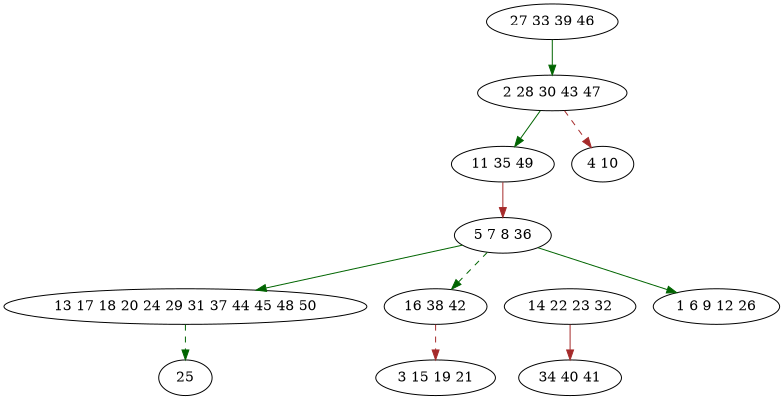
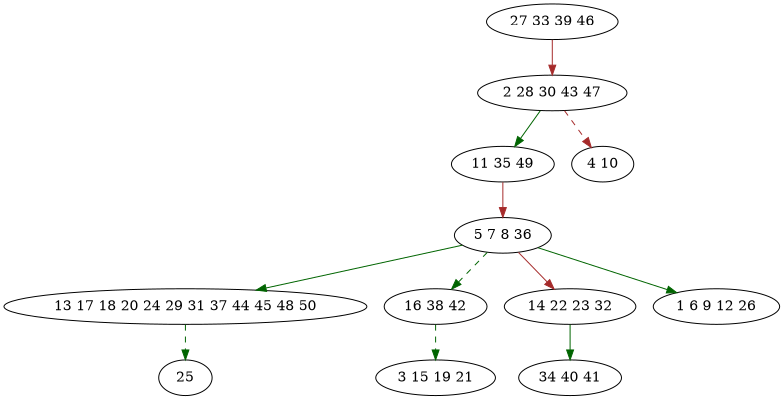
edge "27 33 39 46" -> "2 28 30 43 47": color darkgreen -> brown
edge "5 7 8 36" -> "14 22 23 32": added
edge "16 38 42" -> "3 15 19 21": color brown -> darkgreen
edge "14 22 23 32" -> "34 40 41": color brown -> darkgreen
